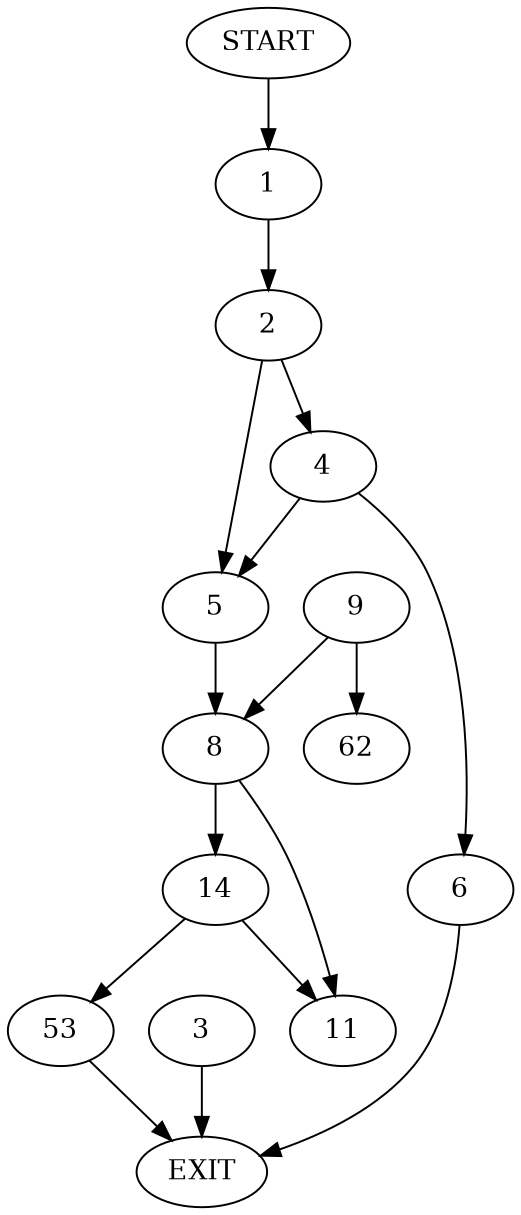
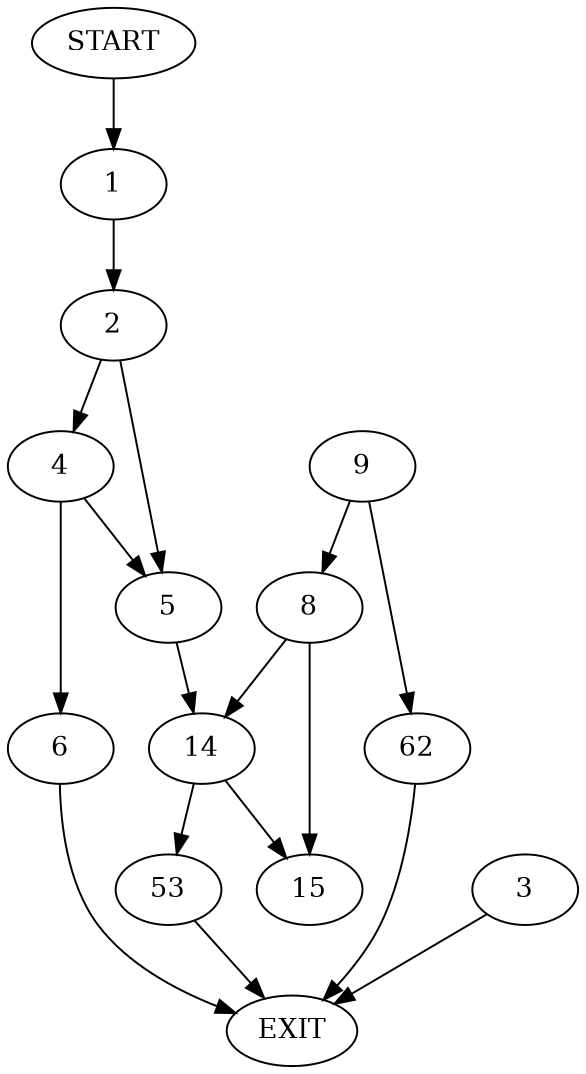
edge "5" -> "8": now "5" -> "14"
edge "62" -> "EXIT": added
node "11": label "11" -> "15"
